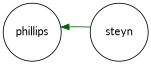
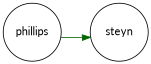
edge "steyn" -> "phillips": reversed
